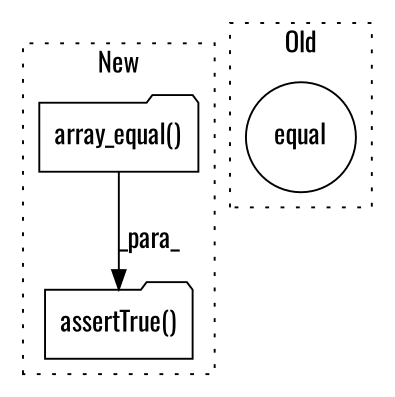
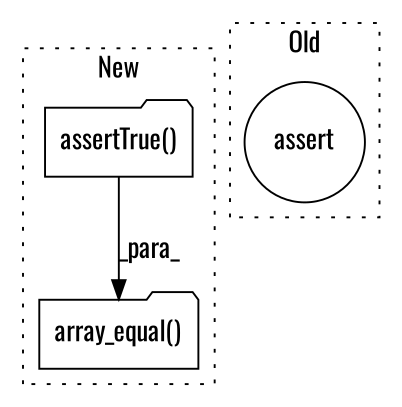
node "equal": label "equal" -> "assert"
edge "array_equal()" -> "assertTrue()": reversed
